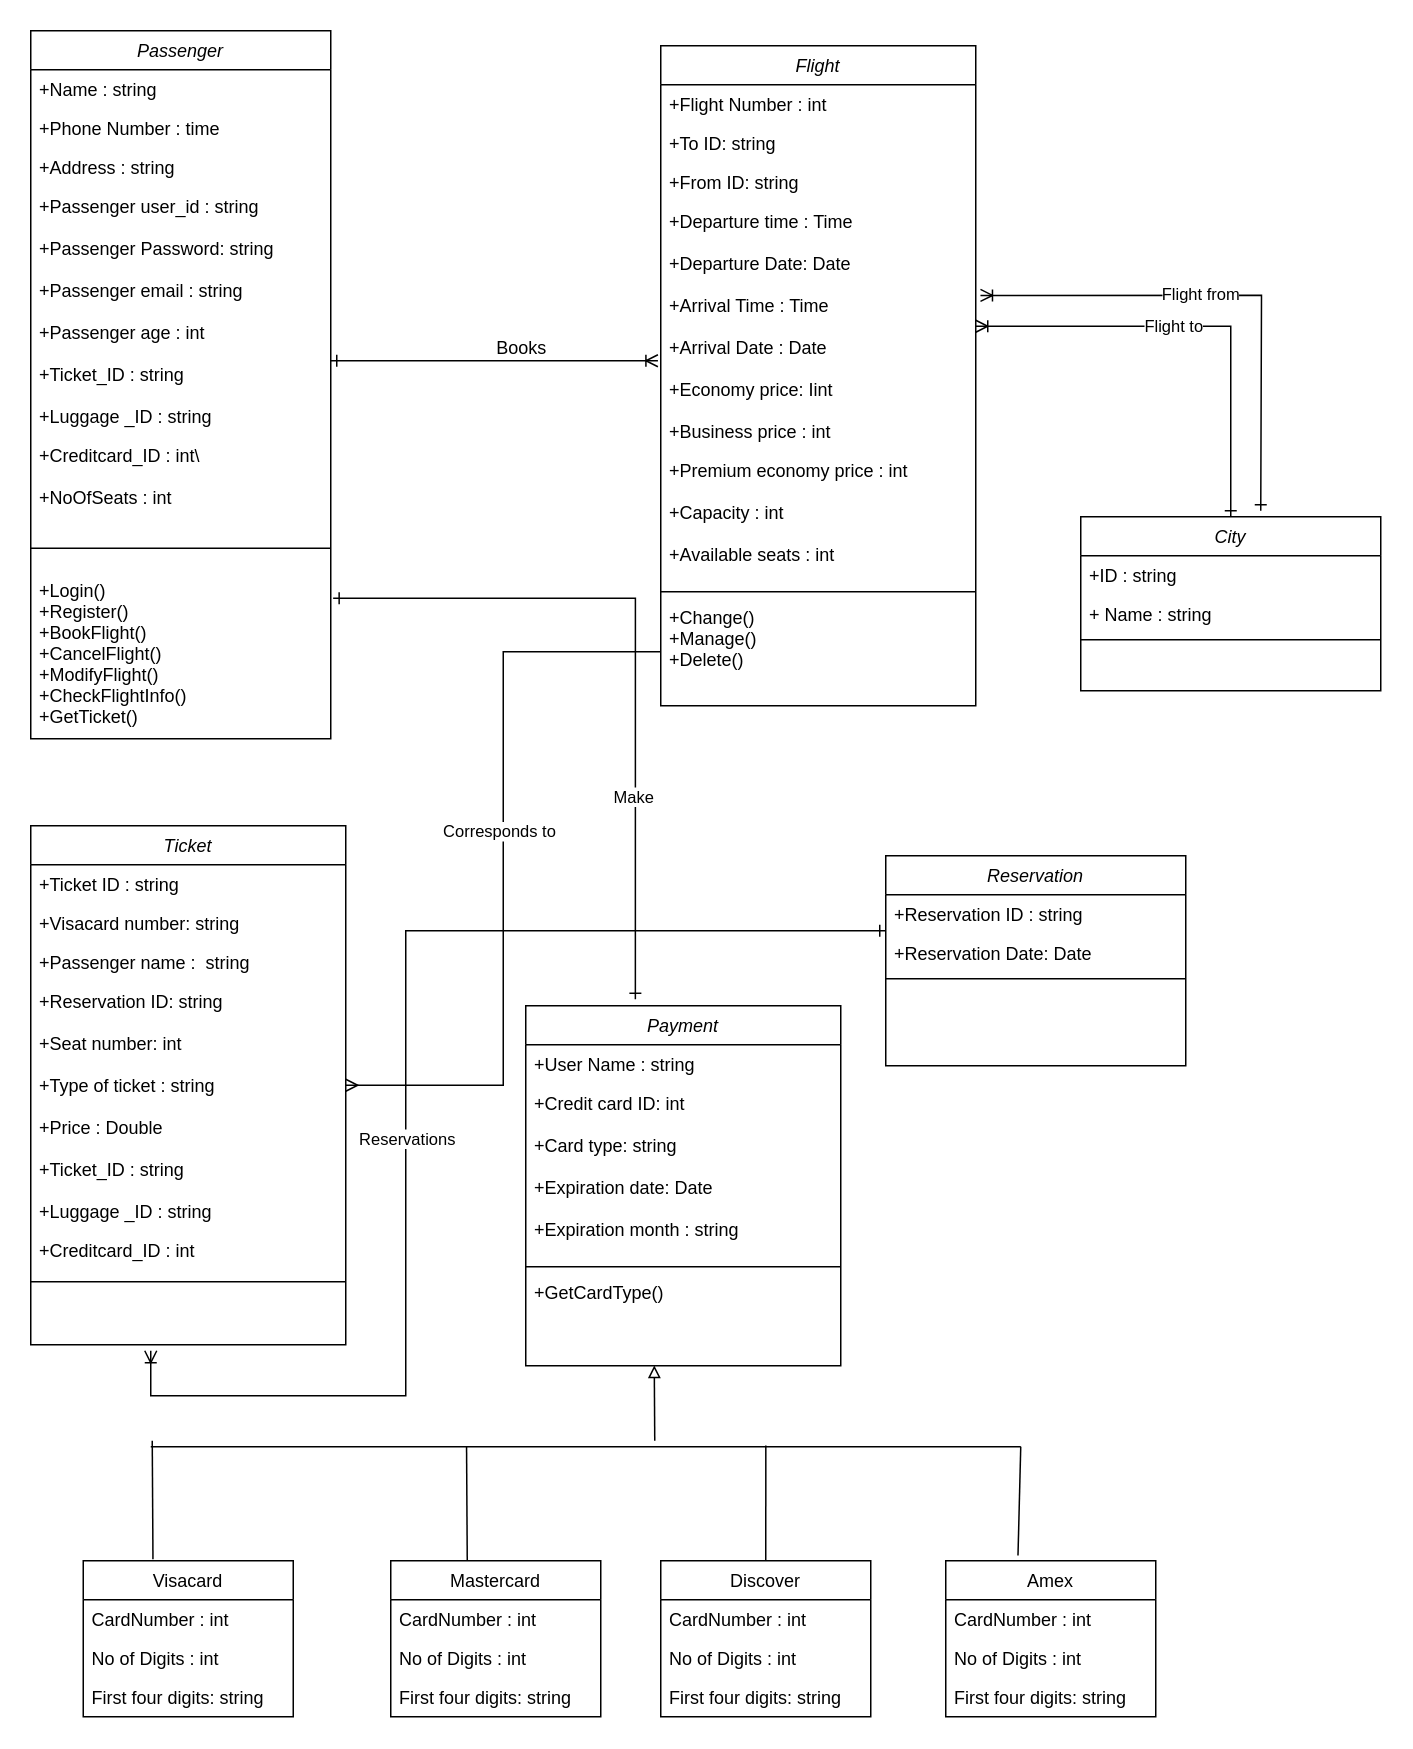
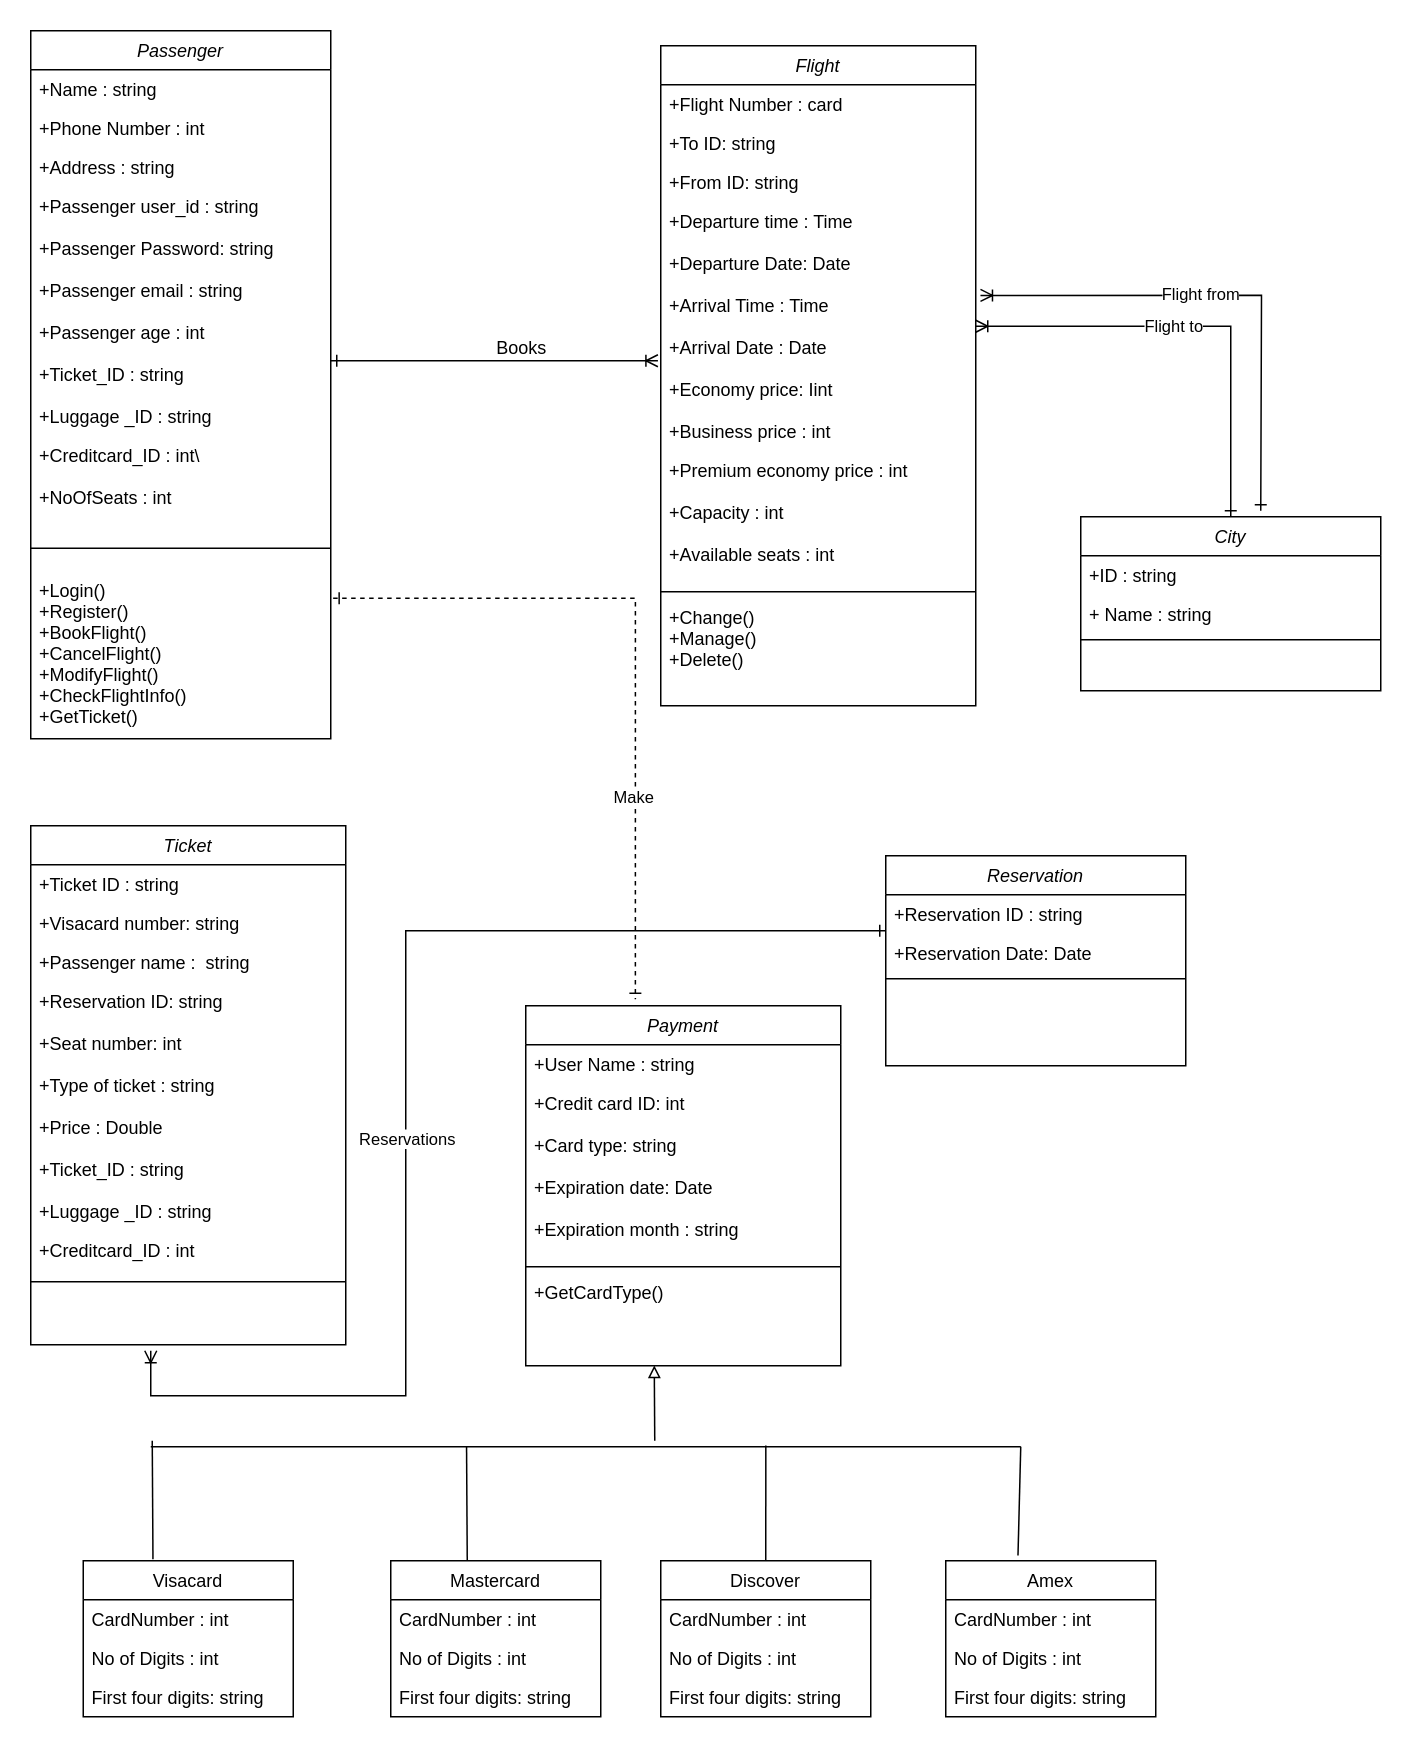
node "+Flight Number : int": label "+Flight Number : int" -> "+Flight Number : card"
node "+Phone Number : time": label "+Phone Number : time" -> "+Phone Number : int"
edge "+Login() +Register() +BookFlight() +CancelFlight() +ModifyFlight() +CheckFlightInfo() +GetTicket()" -- "Payment": style solid -> dashed
edge "+Change() +Manage() +Delete()" -> "Ticket": removed, label "Corresponds to"
